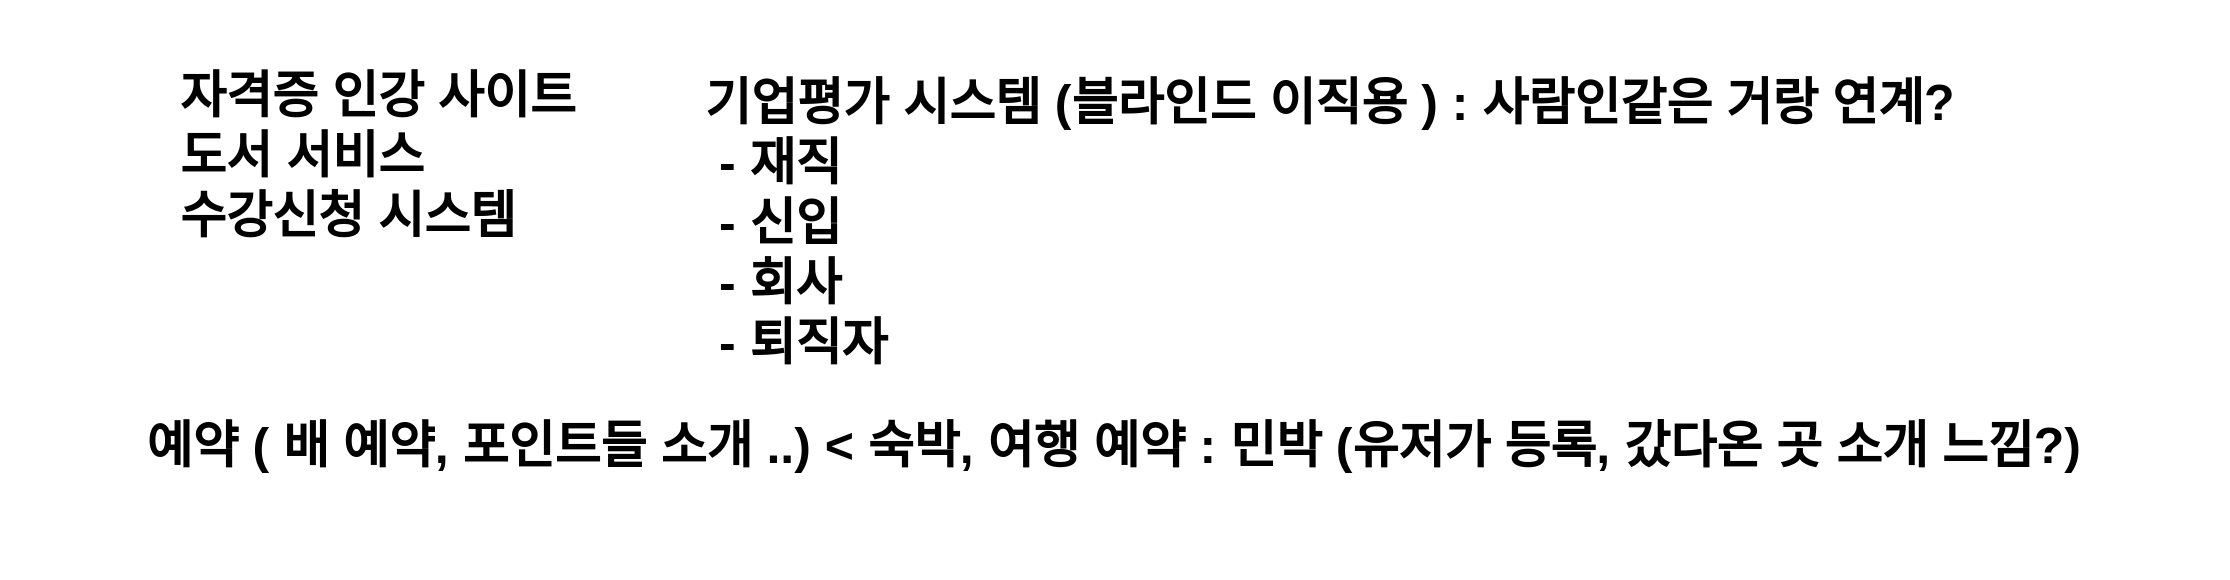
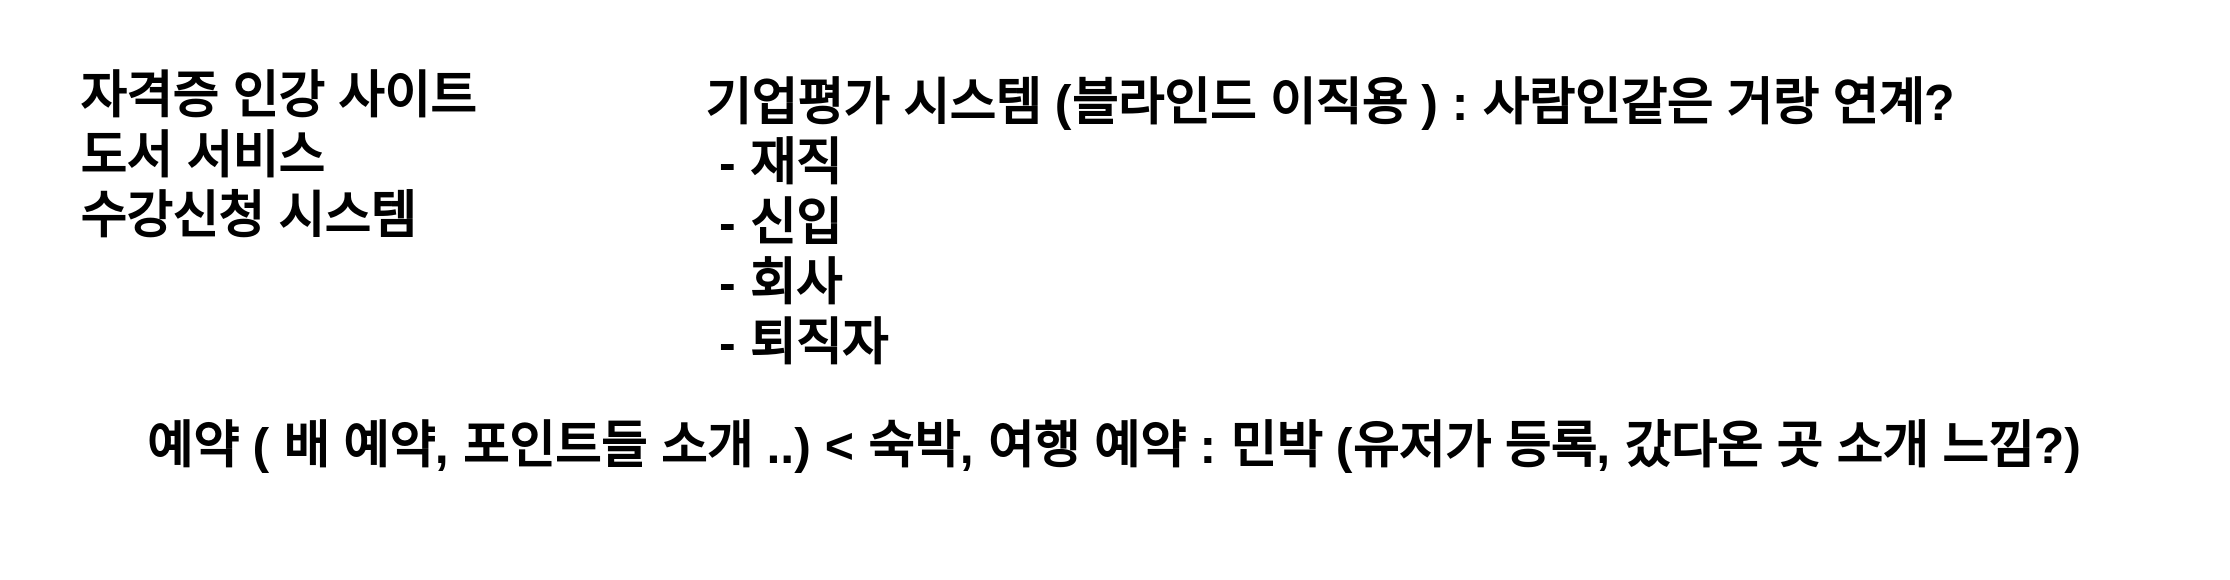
node "자격증 인강 사이트 도서 서비스 수강신청 시스템": moved (414, 214) -> (314, 214)
